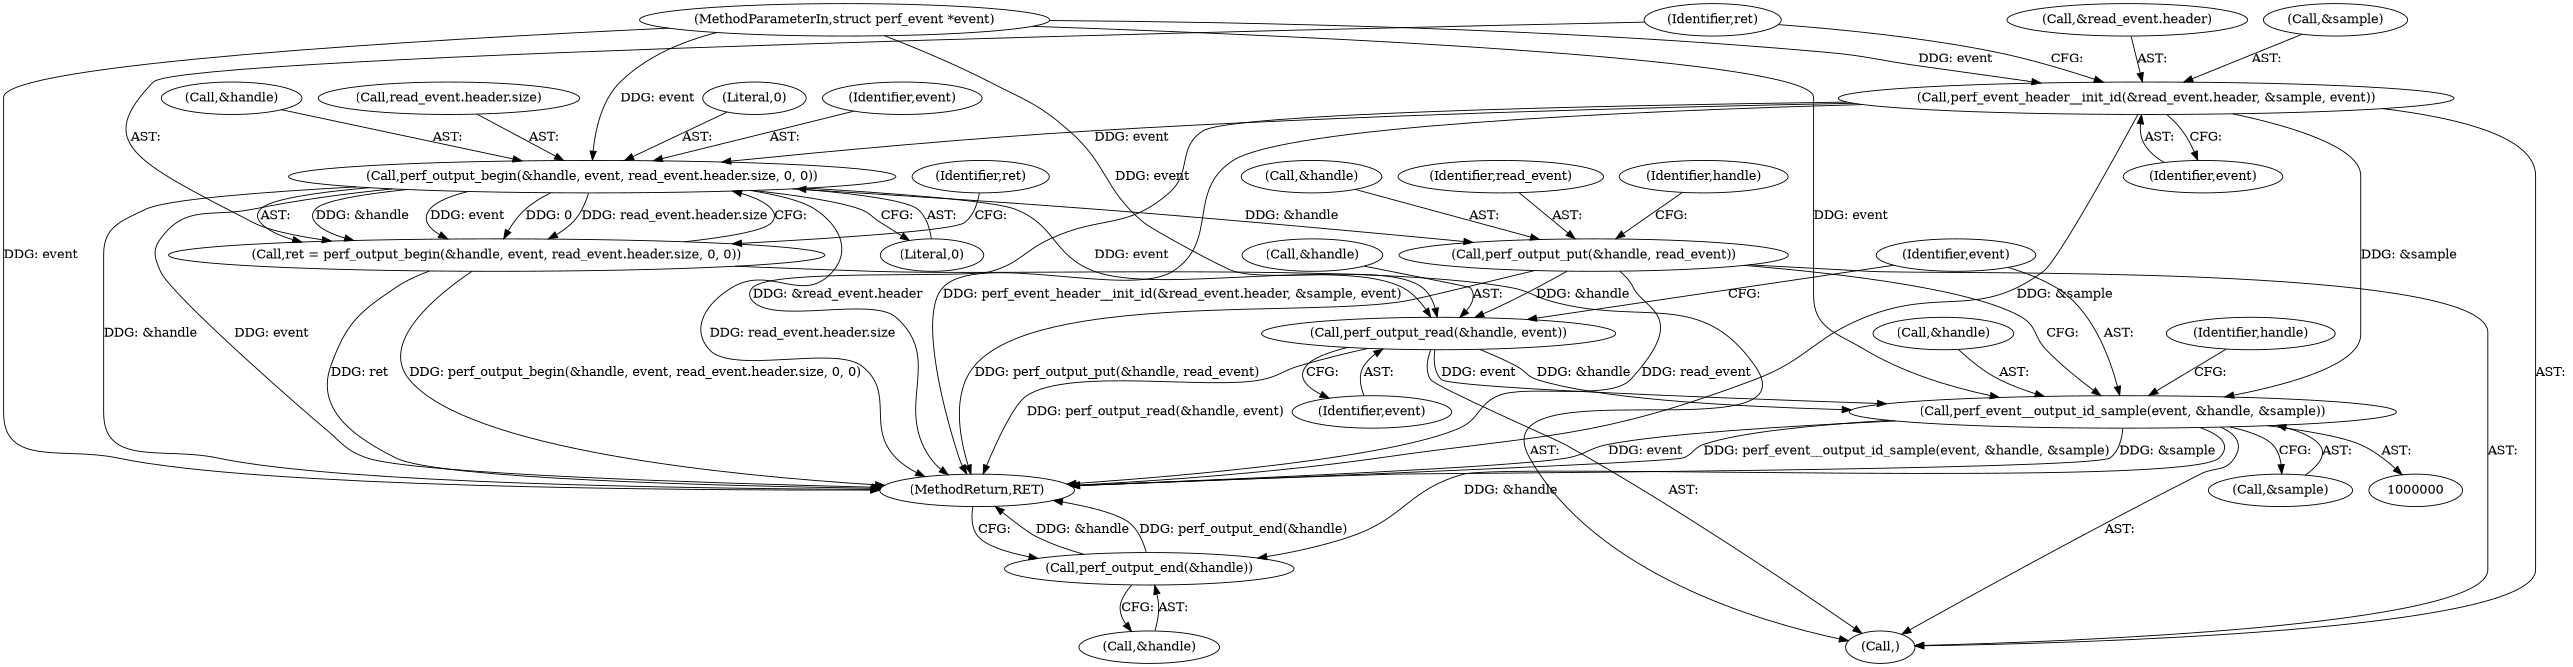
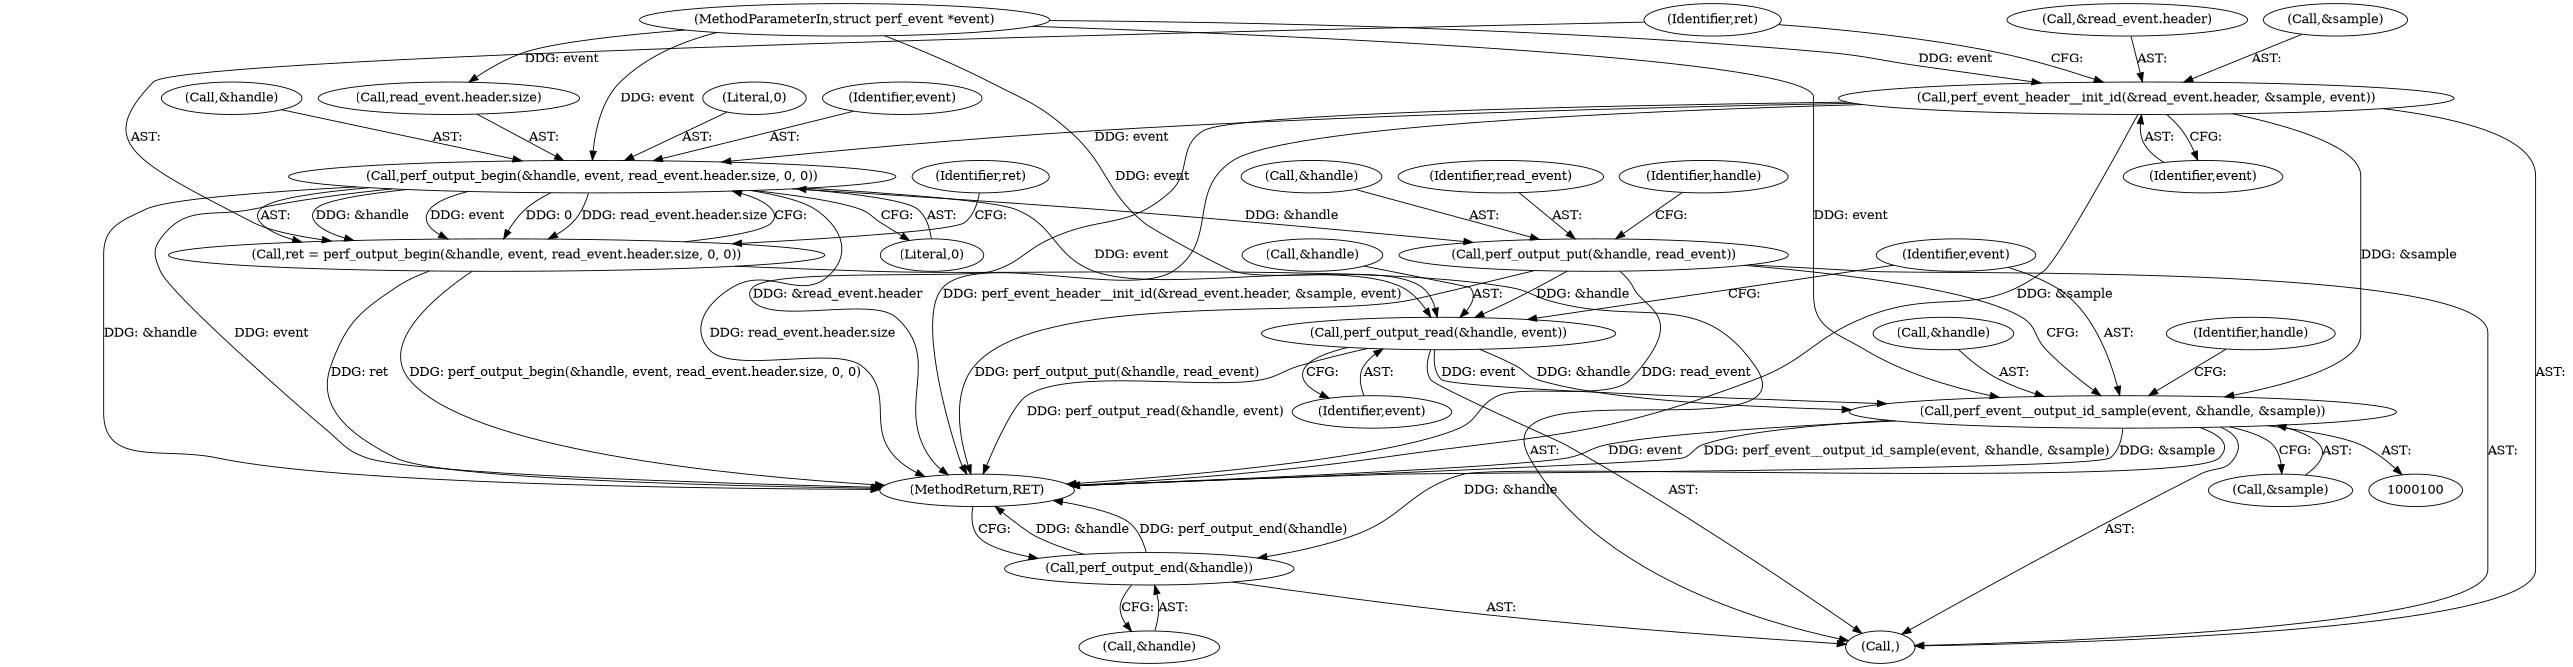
edge "(MethodParameterIn,struct perf_event *event)" -> "(MethodReturn,RET)": now "(MethodParameterIn,struct perf_event *event)" -> "(Call,read_event.header.size)"
node "1000000": label "1000000" -> "1000100"
edge "(Call,perf_output_end(&handle))" -> "(Call,)": added, label "AST:"
